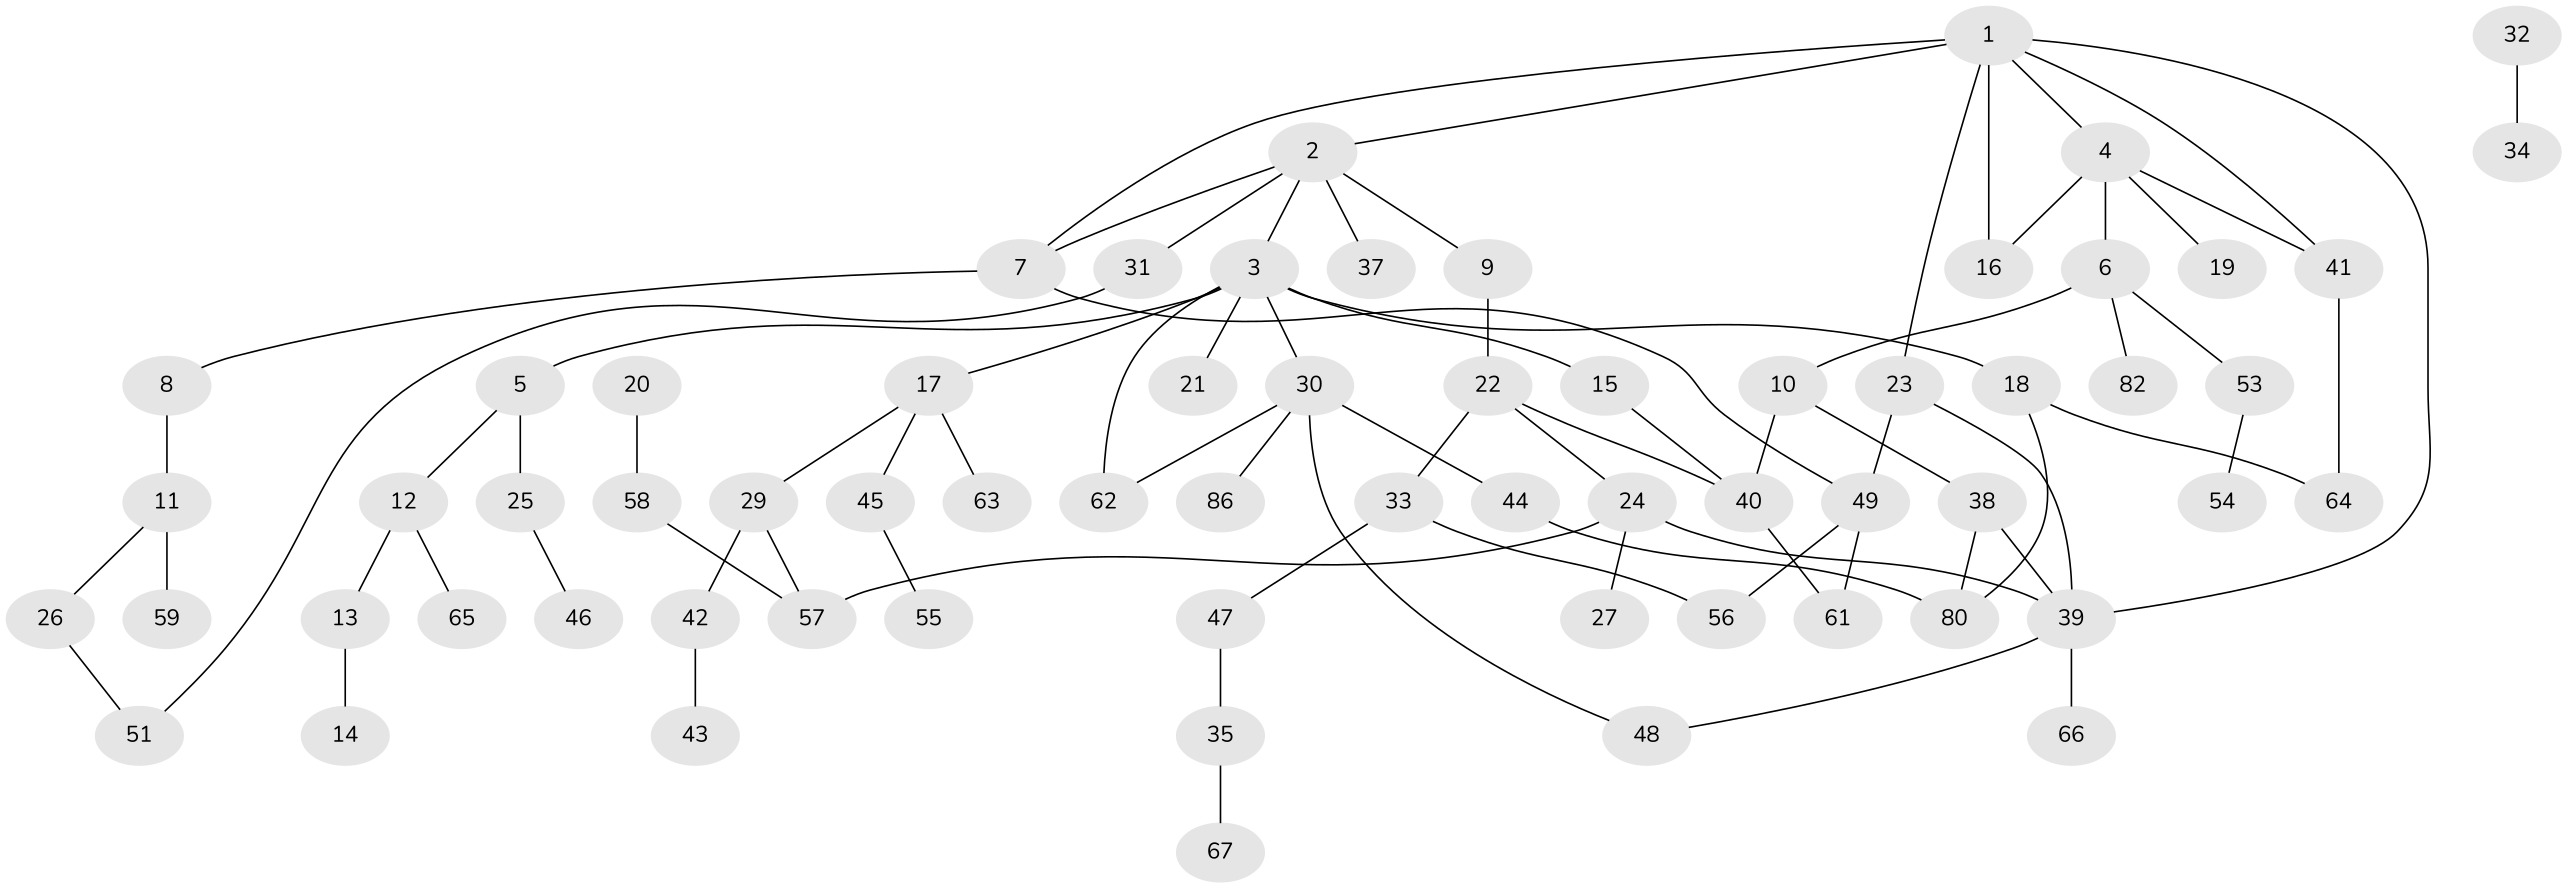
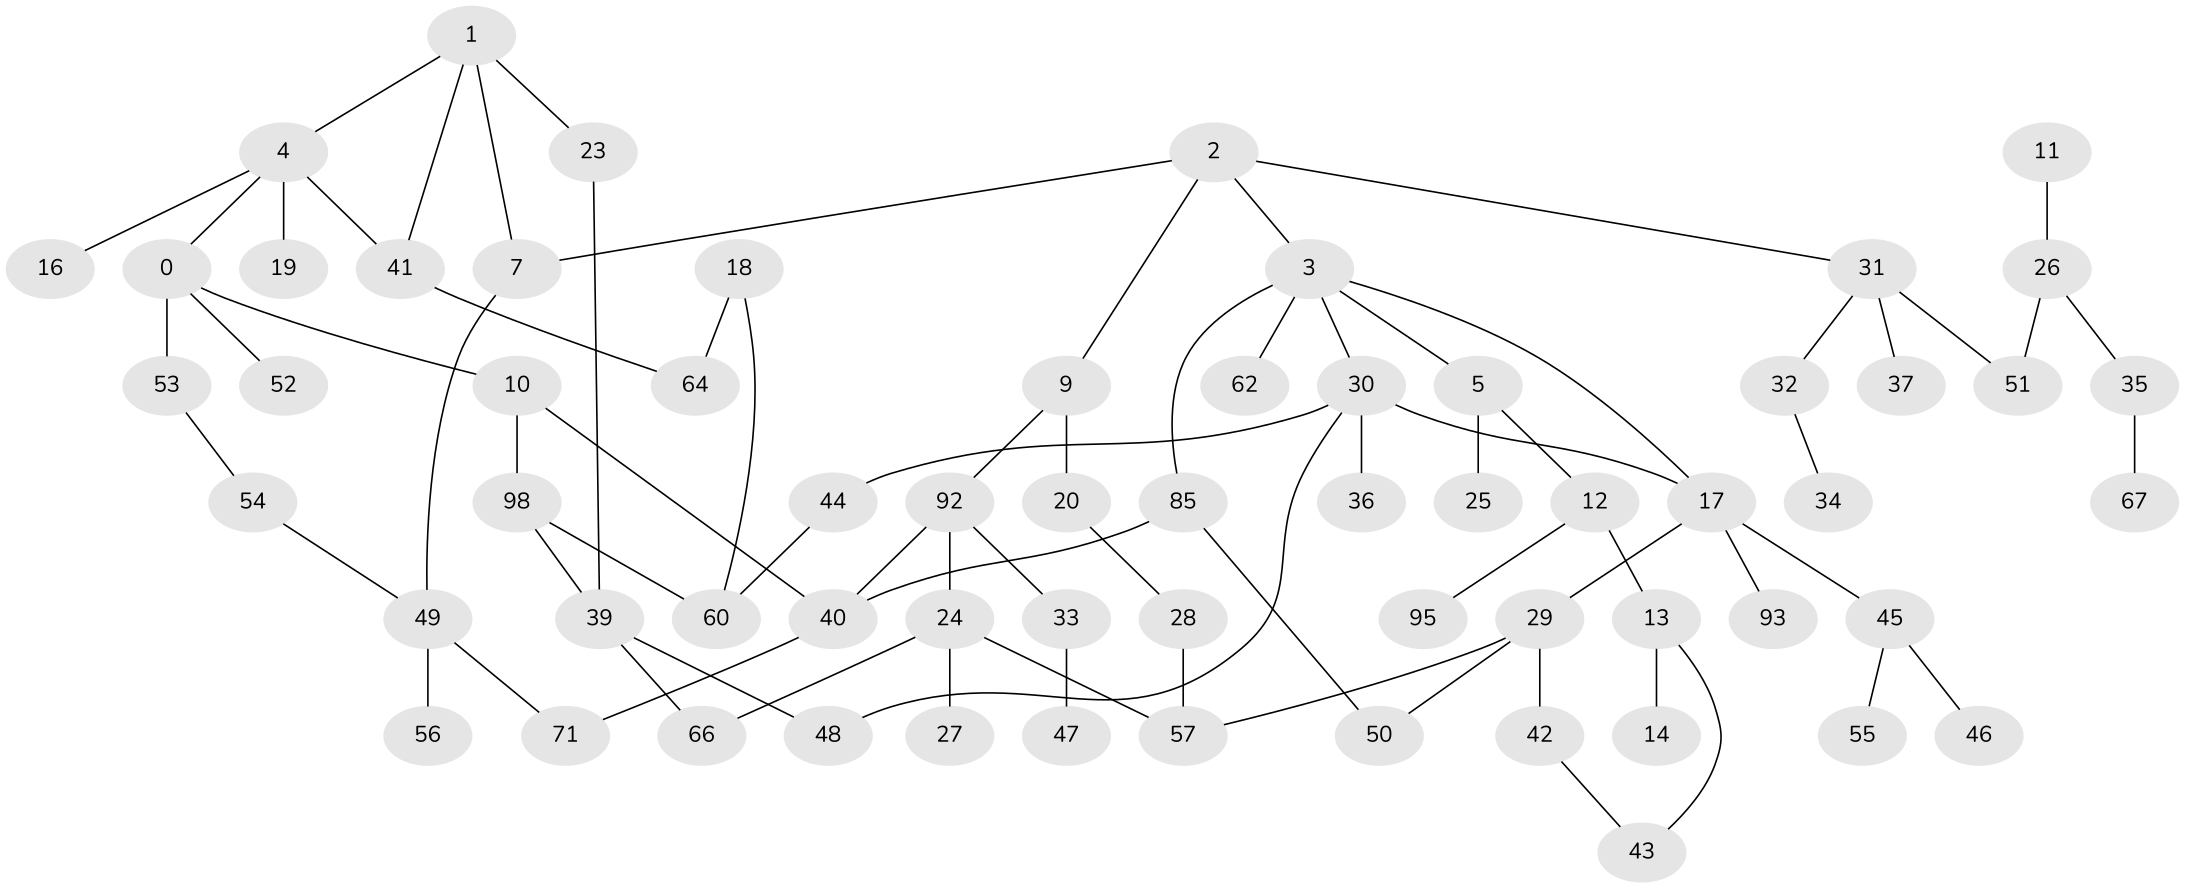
edge "1" -- "2": removed
edge "1" -- "16": removed
edge "2" -- "37": now "31" -- "37"
node "6": label "6" -> "0"
edge "1" -- "39": removed
edge "3" -- "18": removed
edge "31" -- "32": added
node "8": removed
node "21": removed
node "22": label "22" -> "92"
node "15": label "15" -> "85"
node "82": label "82" -> "52"
edge "9" -- "20": added
edge "23" -- "49": now "54" -- "49"
edge "30" -- "62": now "30" -- "17"
node "58": label "58" -> "28"
node "63": label "63" -> "93"
node "86": label "86" -> "36"
node "38": label "38" -> "98"
edge "24" -- "39": now "24" -- "66"
edge "25" -- "46": now "45" -- "46"
edge "33" -- "56": removed
node "59": removed
node "65": label "65" -> "95"
node "61": label "61" -> "71"
node "80": label "80" -> "60"
edge "47" -- "35": now "26" -- "35"
node "50": added
edge "13" -- "43": added
